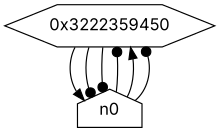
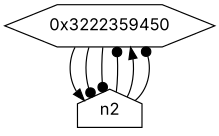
node "n0": label "n0" -> "n2"
